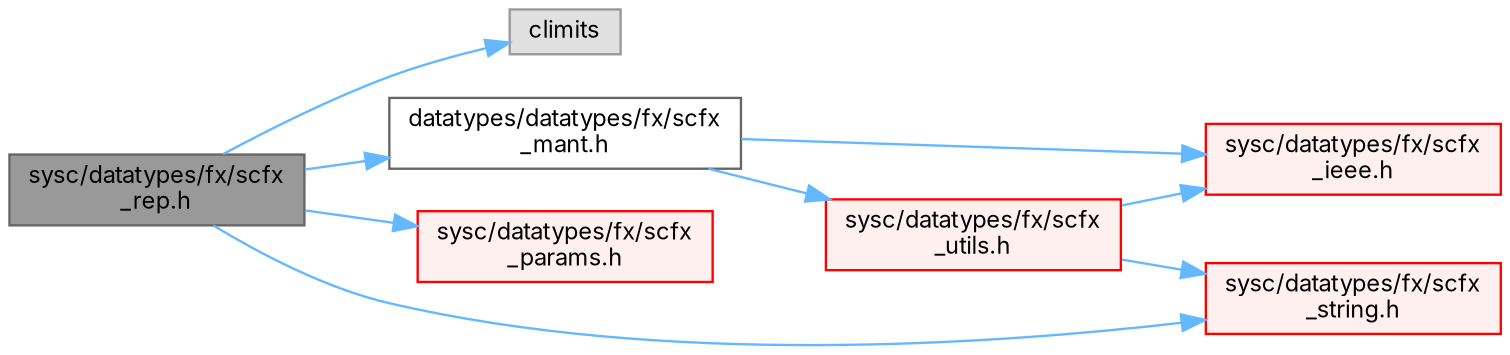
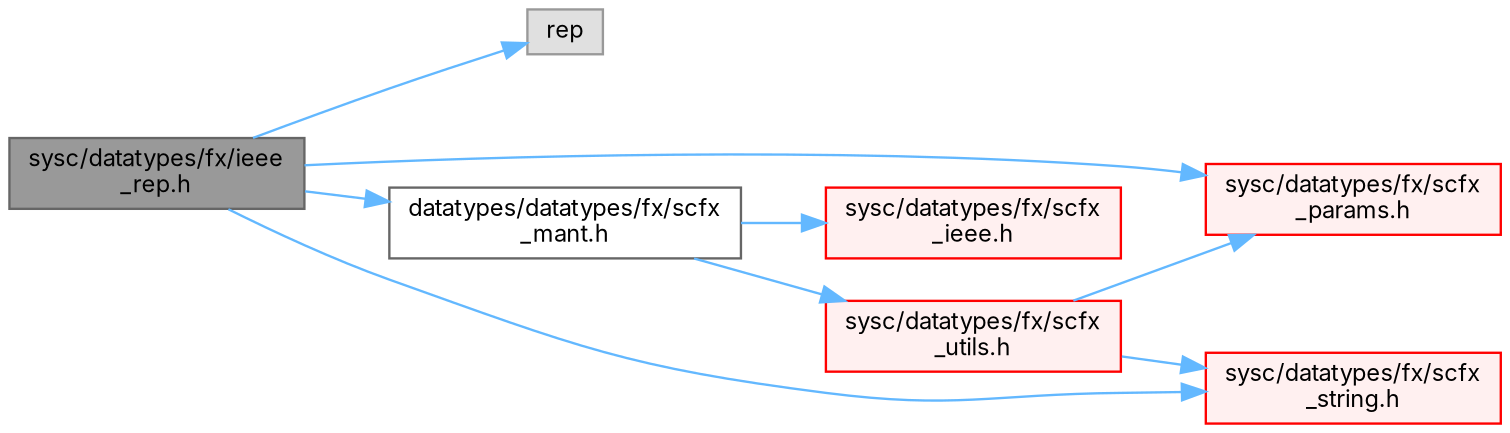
node "climits": label "climits" -> "rep"
node "sysc/datatypes/fx/scfx _rep.h": label "sysc/datatypes/fx/scfx _rep.h" -> "sysc/datatypes/fx/ieee _rep.h"
edge "sysc/datatypes/fx/scfx _utils.h" -> "sysc/datatypes/fx/scfx _ieee.h": now "sysc/datatypes/fx/scfx _utils.h" -> "sysc/datatypes/fx/scfx _params.h"
